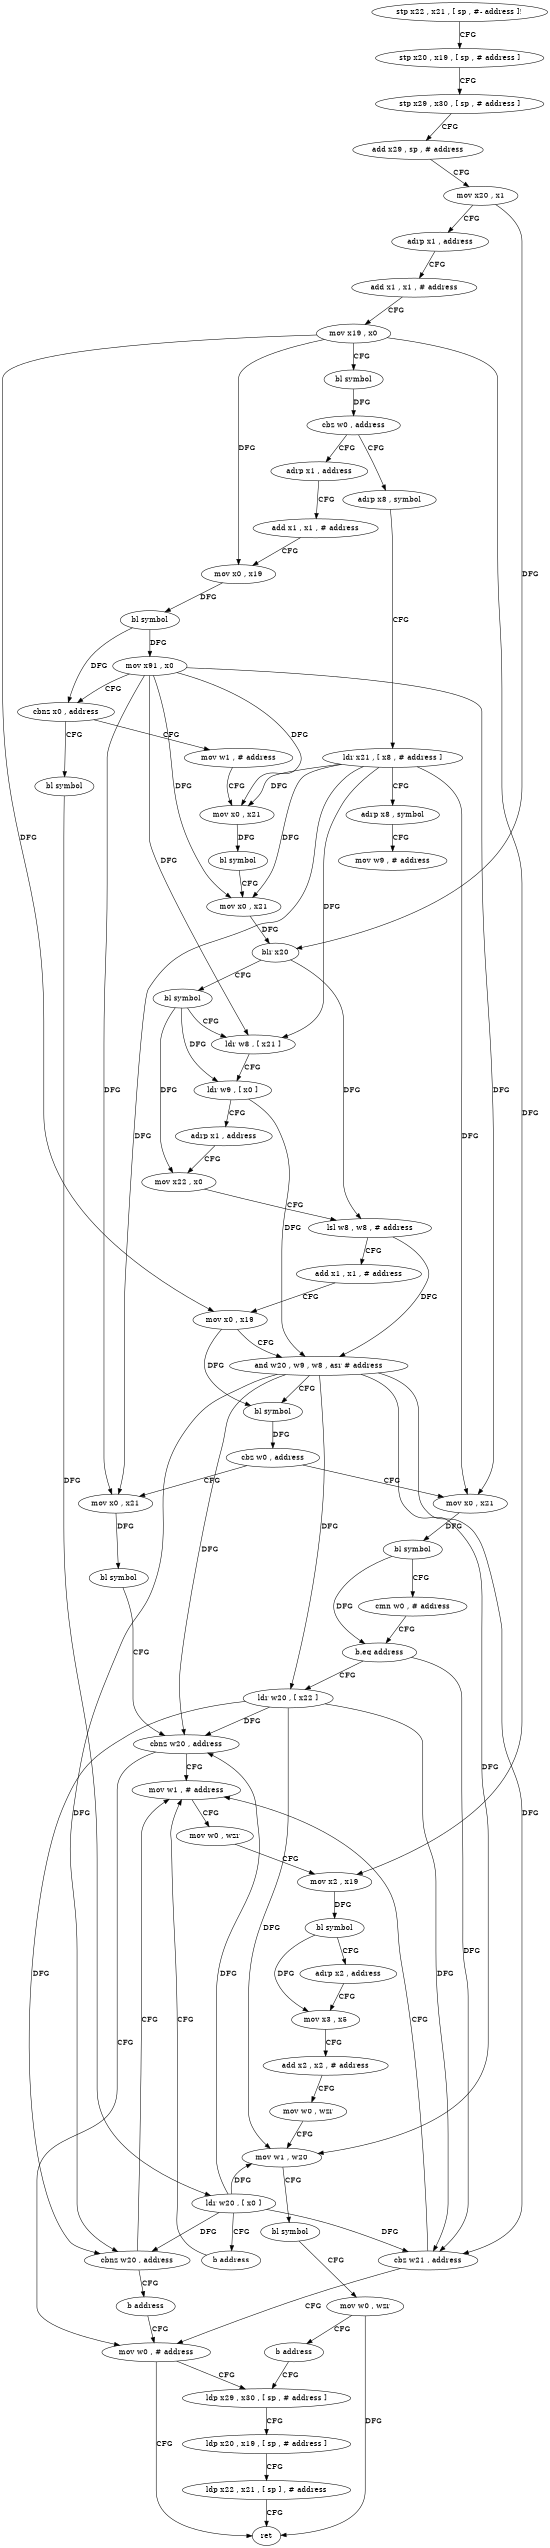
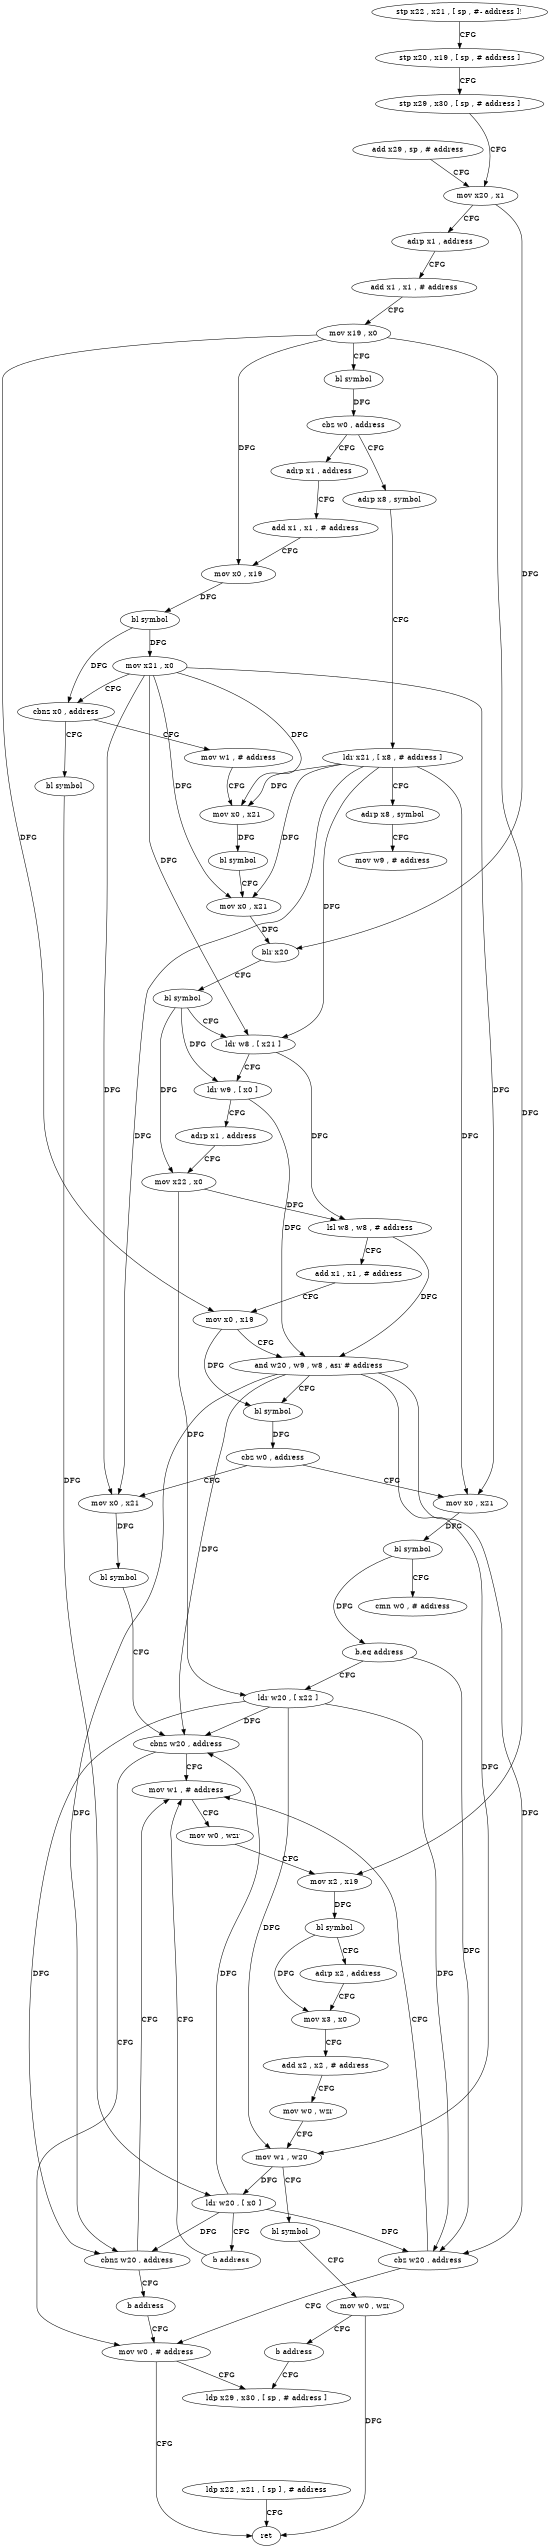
edge "stp x29 , x30 , [ sp , # address ]" -> "add x29 , sp , # address": now "stp x29 , x30 , [ sp , # address ]" -> "mov x20 , x1"
node "mov x91 , x0": label "mov x91 , x0" -> "mov x21 , x0"
edge "blr x20" -> "lsl w8 , w8 , # address": now "ldr w8 , [ x21 ]" -> "lsl w8 , w8 , # address"
edge "mov x22 , x0" -> "lsl w8 , w8 , # address": label "CFG" -> "DFG"
edge "and w20 , w9 , w8 , asr # address" -> "ldr w20 , [ x22 ]": now "mov x22 , x0" -> "ldr w20 , [ x22 ]"
edge "cmn w0 , # address" -> "b.eq address": removed, label "CFG"
node "mov x3 , x5": label "mov x3 , x5" -> "mov x3 , x0"
edge "ldr w20 , [ x0 ]" -> "mov w1 , w20": reversed
node "cbz w21 , address": label "cbz w21 , address" -> "cbz w20 , address"
node "ldp x20 , x19 , [ sp , # address ]": removed
